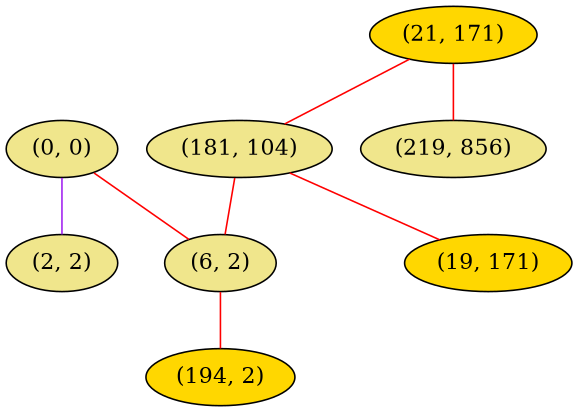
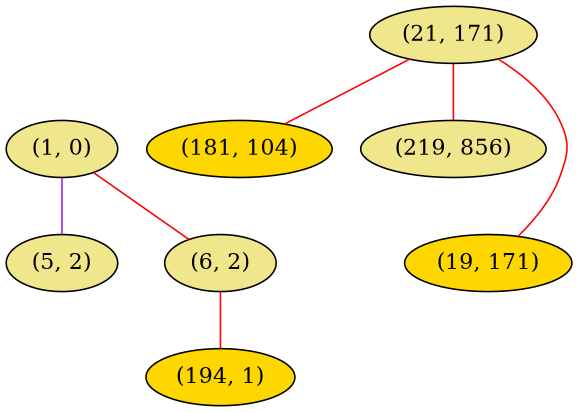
node "(21, 171)": fillcolor gold -> khaki
node "(0, 0)": label "(0, 0)" -> "(1, 0)"
node "(181, 104)": fillcolor khaki -> gold
edge "(181, 104)" -- "(6, 2)": removed
edge "(181, 104)" -- "(19, 171)": now "(21, 171)" -- "(19, 171)"
node "(2, 2)": label "(2, 2)" -> "(5, 2)"
node "(194, 2)": label "(194, 2)" -> "(194, 1)"
